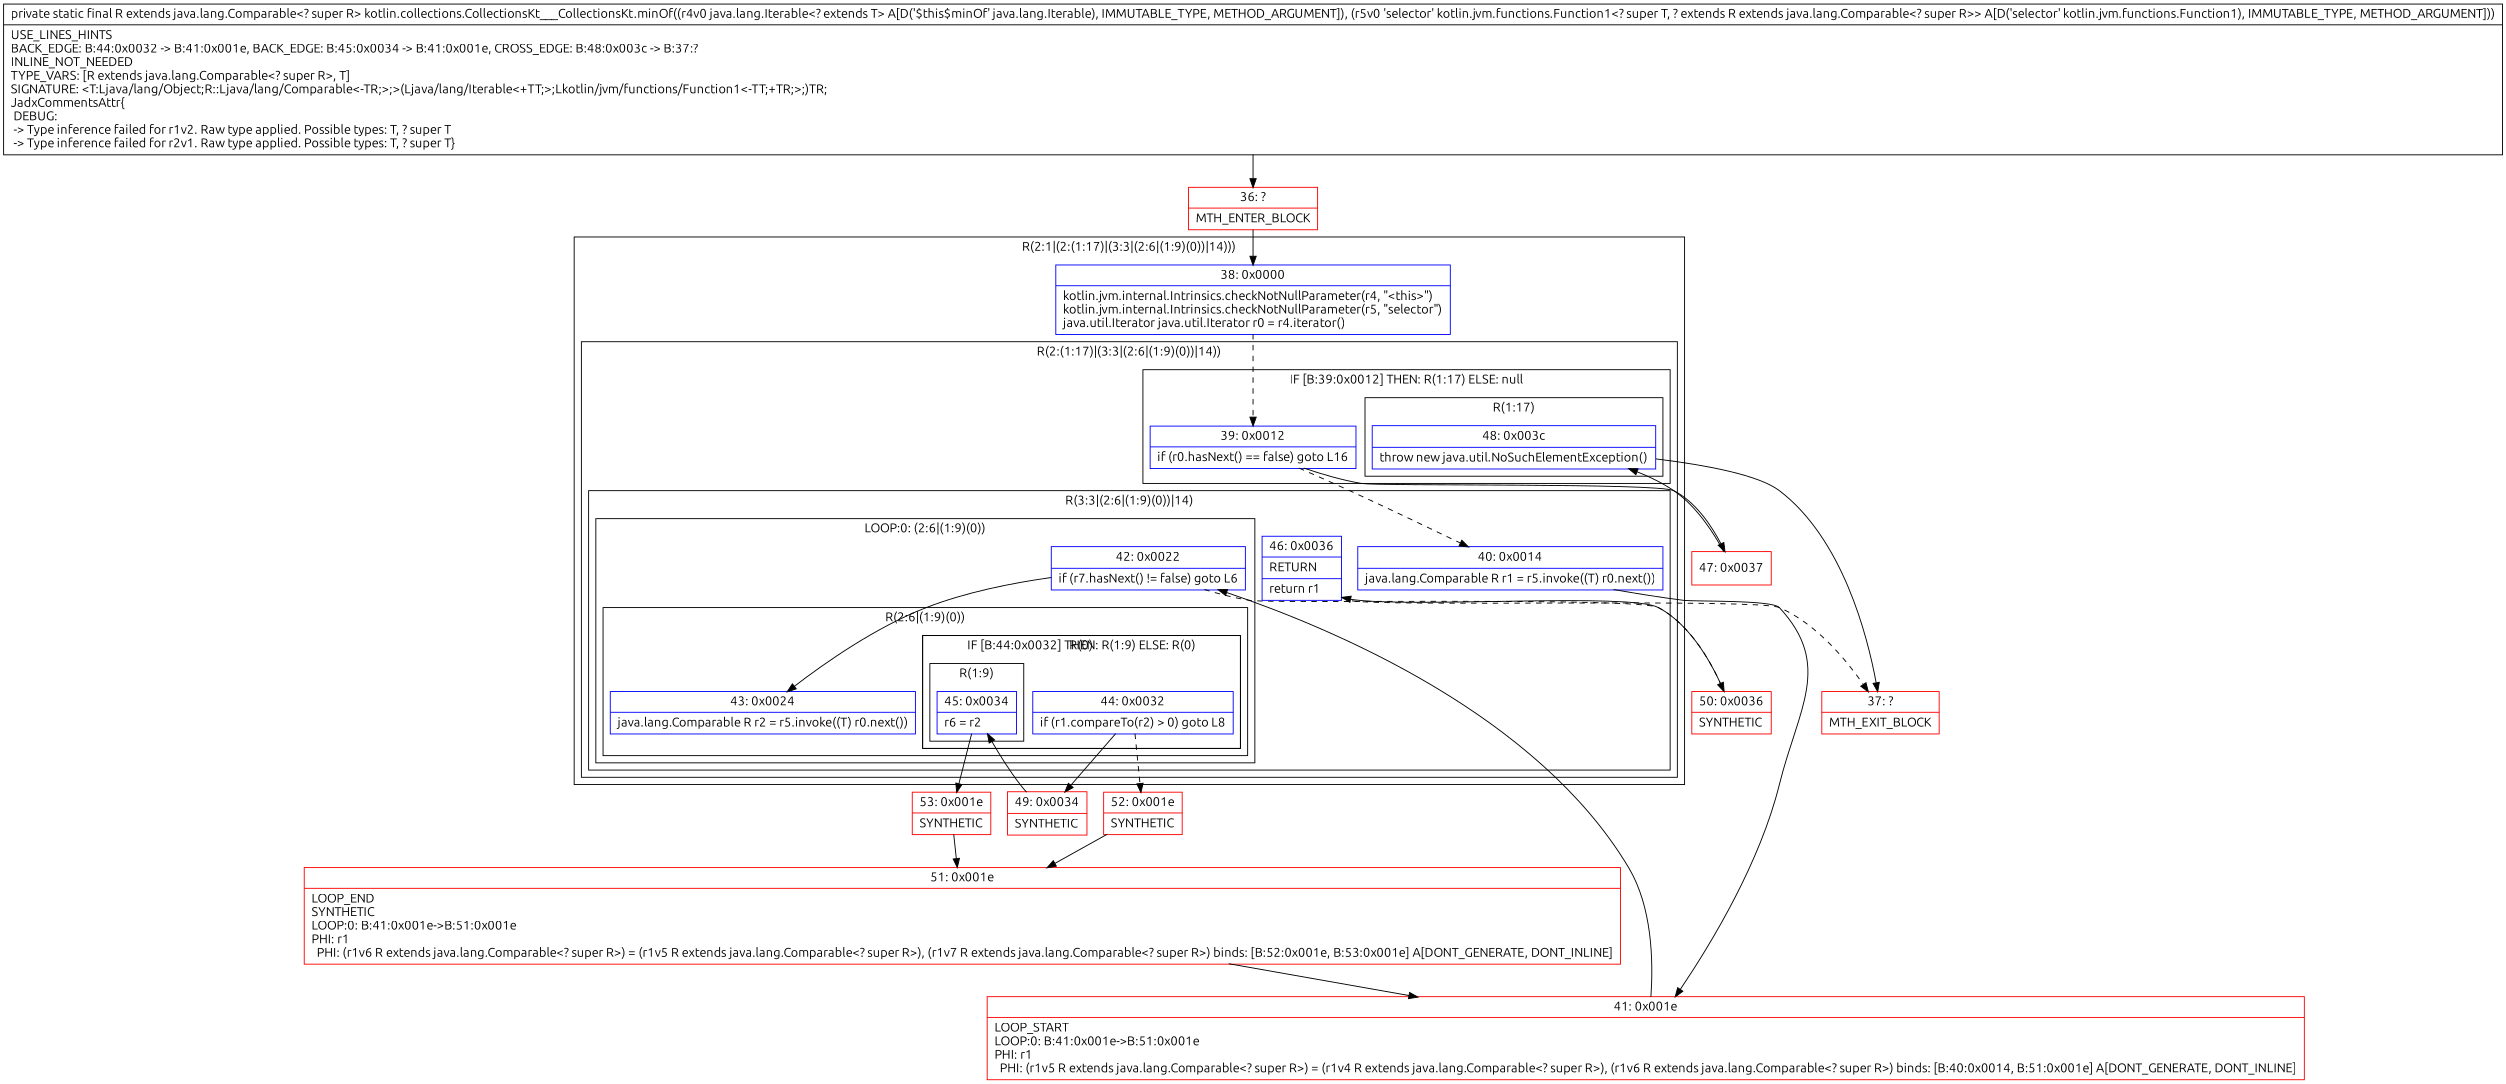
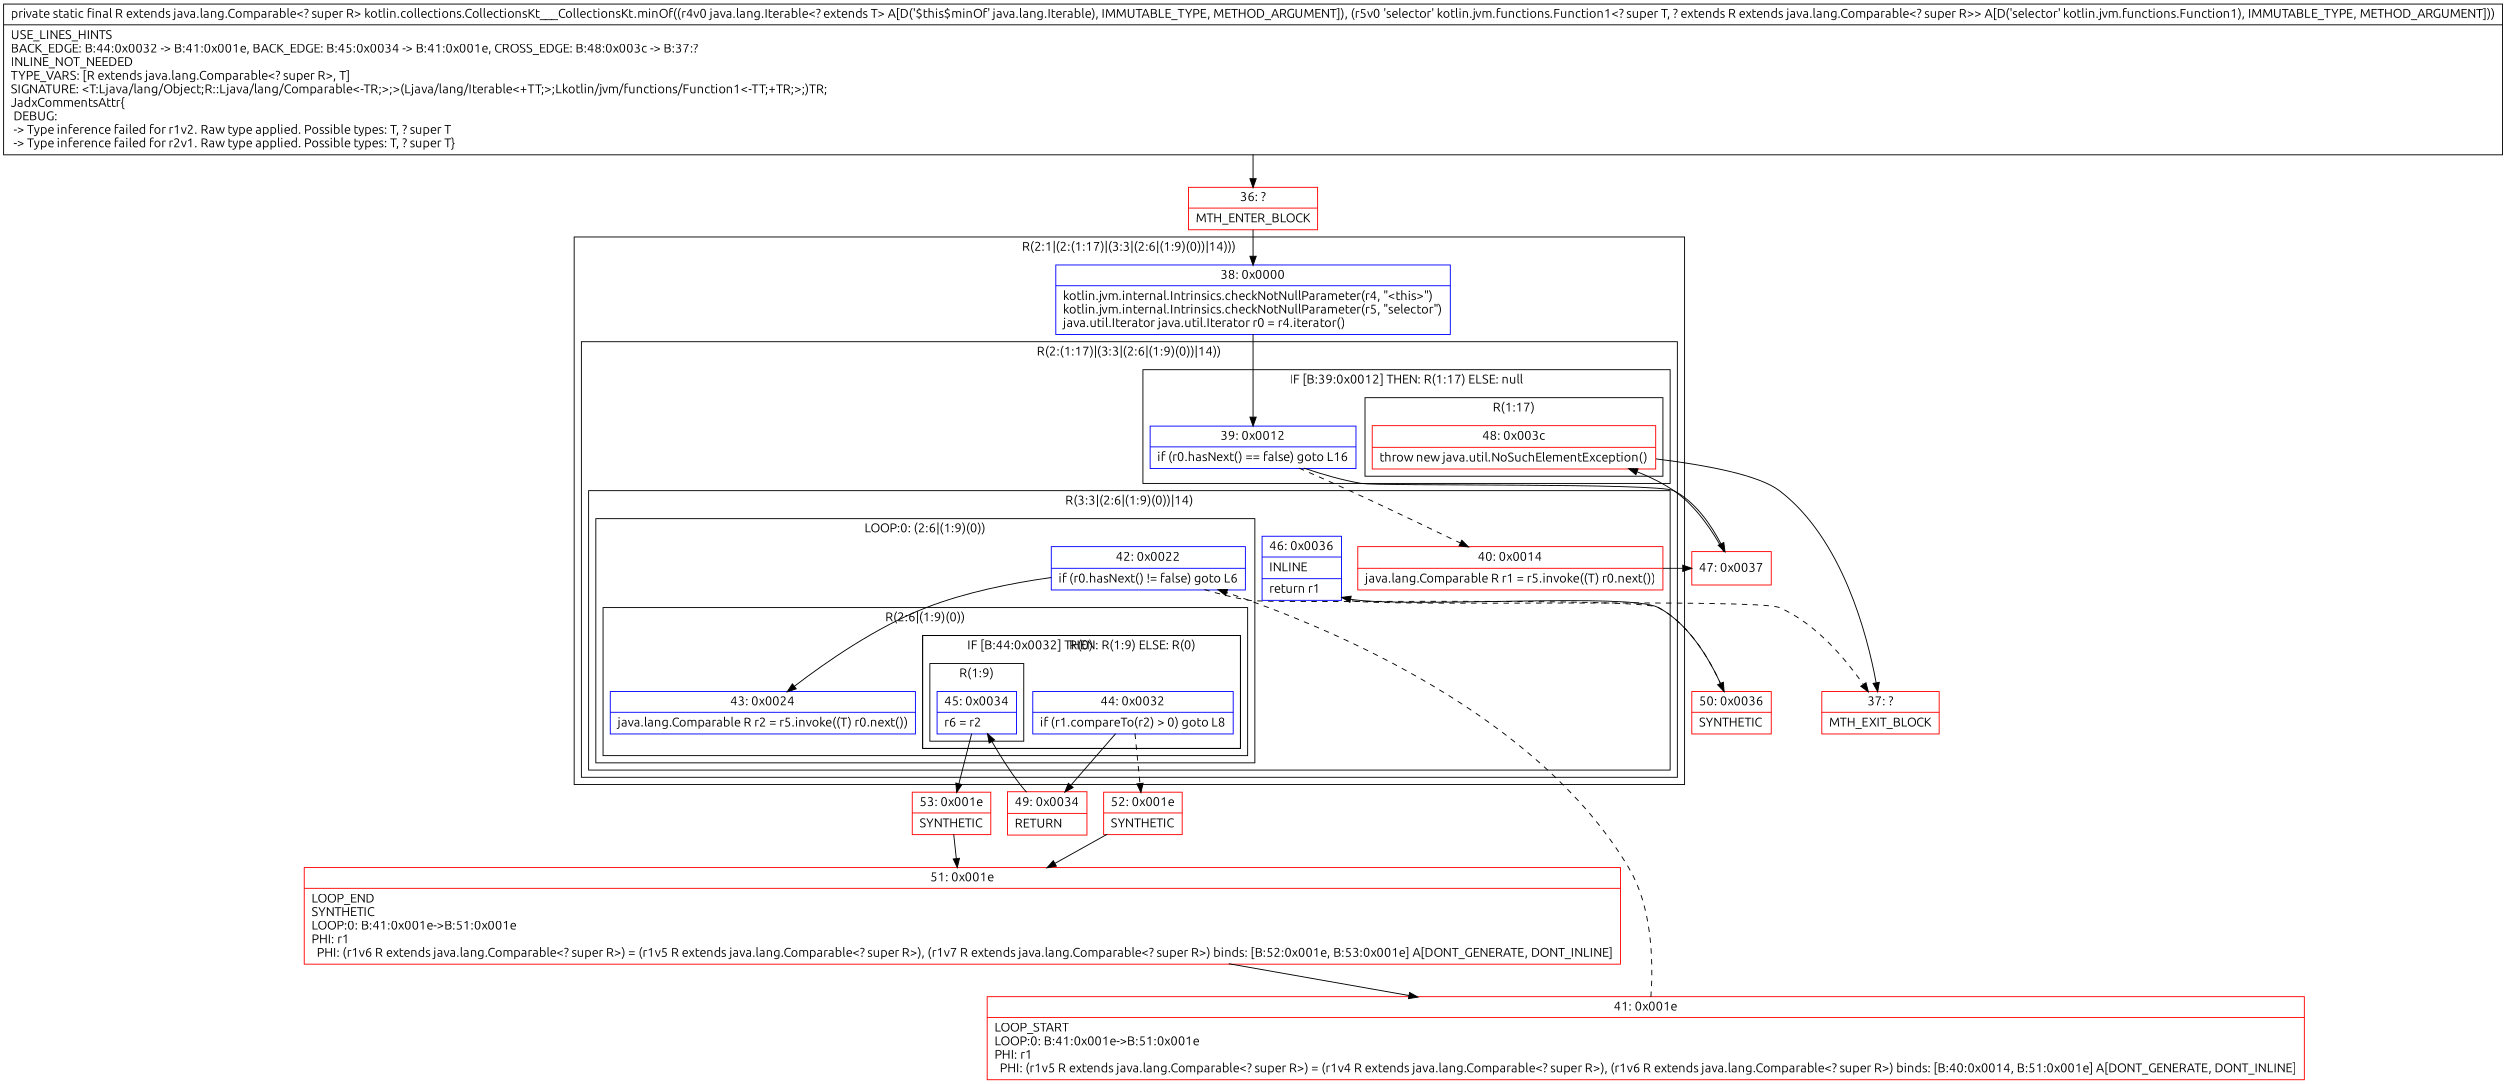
edge "38: 0x0000" -> "39: 0x0012": style dashed -> solid
node "48: 0x003c": color blue -> red
node "46: 0x0036": text "RETURN" -> "INLINE"
node "40: 0x0014": color blue -> red
node "42: 0x0022": text "if (r7.hasNext() != false) goto L6" -> "if (r0.hasNext() != false) goto L6"
edge "40: 0x0014" -> "41: 0x001e": now "40: 0x0014" -> "47: 0x0037"
edge "41: 0x001e" -> "42: 0x0022": style solid -> dashed
node "49: 0x0034": text "SYNTHETIC" -> "RETURN"
